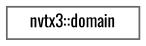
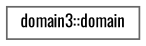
node "nvtx3::domain": label "nvtx3::domain" -> "domain3::domain"
